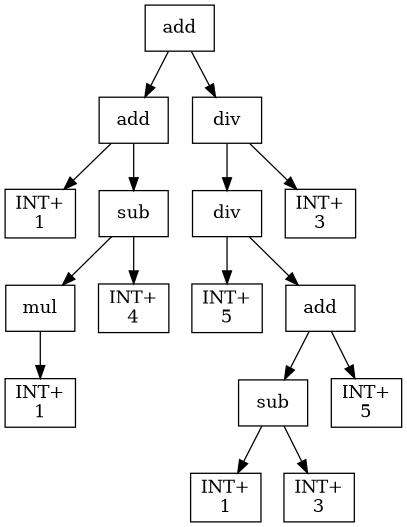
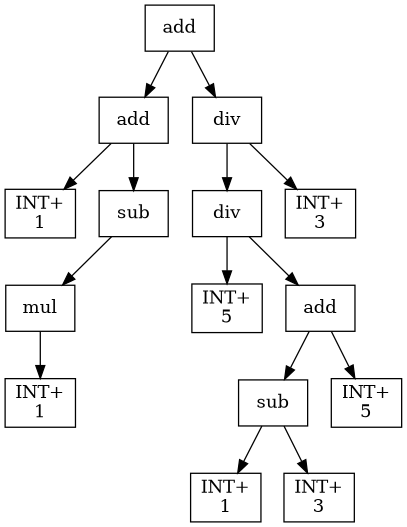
node "INT+ 4": removed
